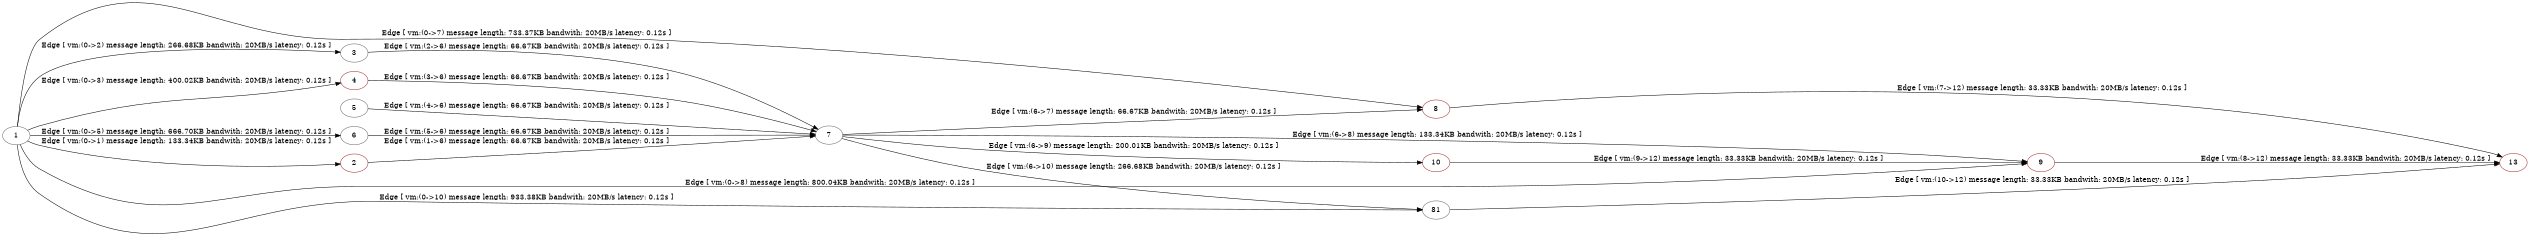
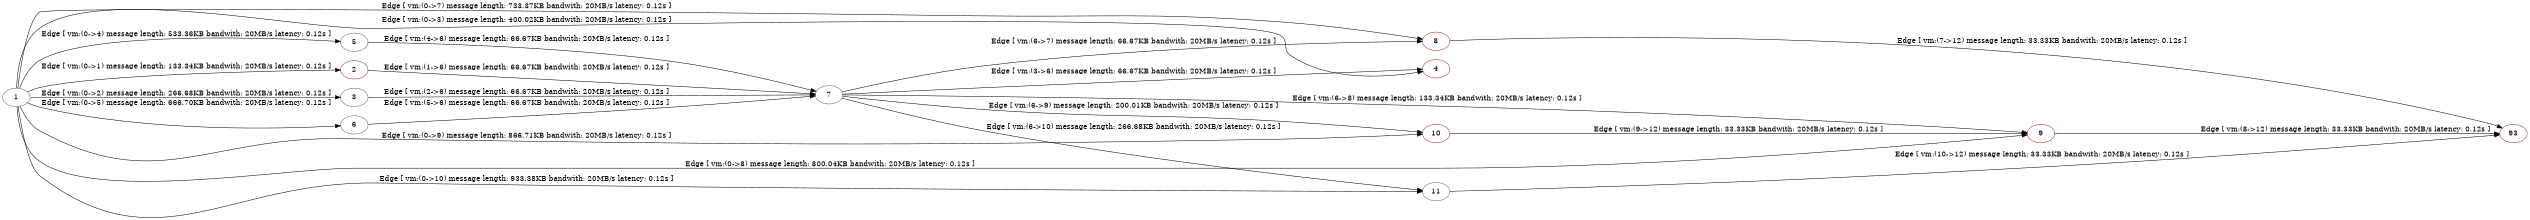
edge "1" -> "5": added, label "Edge [ vm:(0->4) message length: 533.36KB bandwith: 20MB/s latency: 0.12s ]"
edge "4" -> "7": reversed
edge "1" -> "10": added, label "Edge [ vm:(0->9) message length: 866.71KB bandwith: 20MB/s latency: 0.12s ]"
node "13": label "13" -> "93"
node "81": label "81" -> "11"
